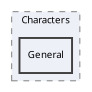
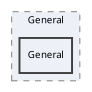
cluster "Characters": label "Characters" -> "General"
